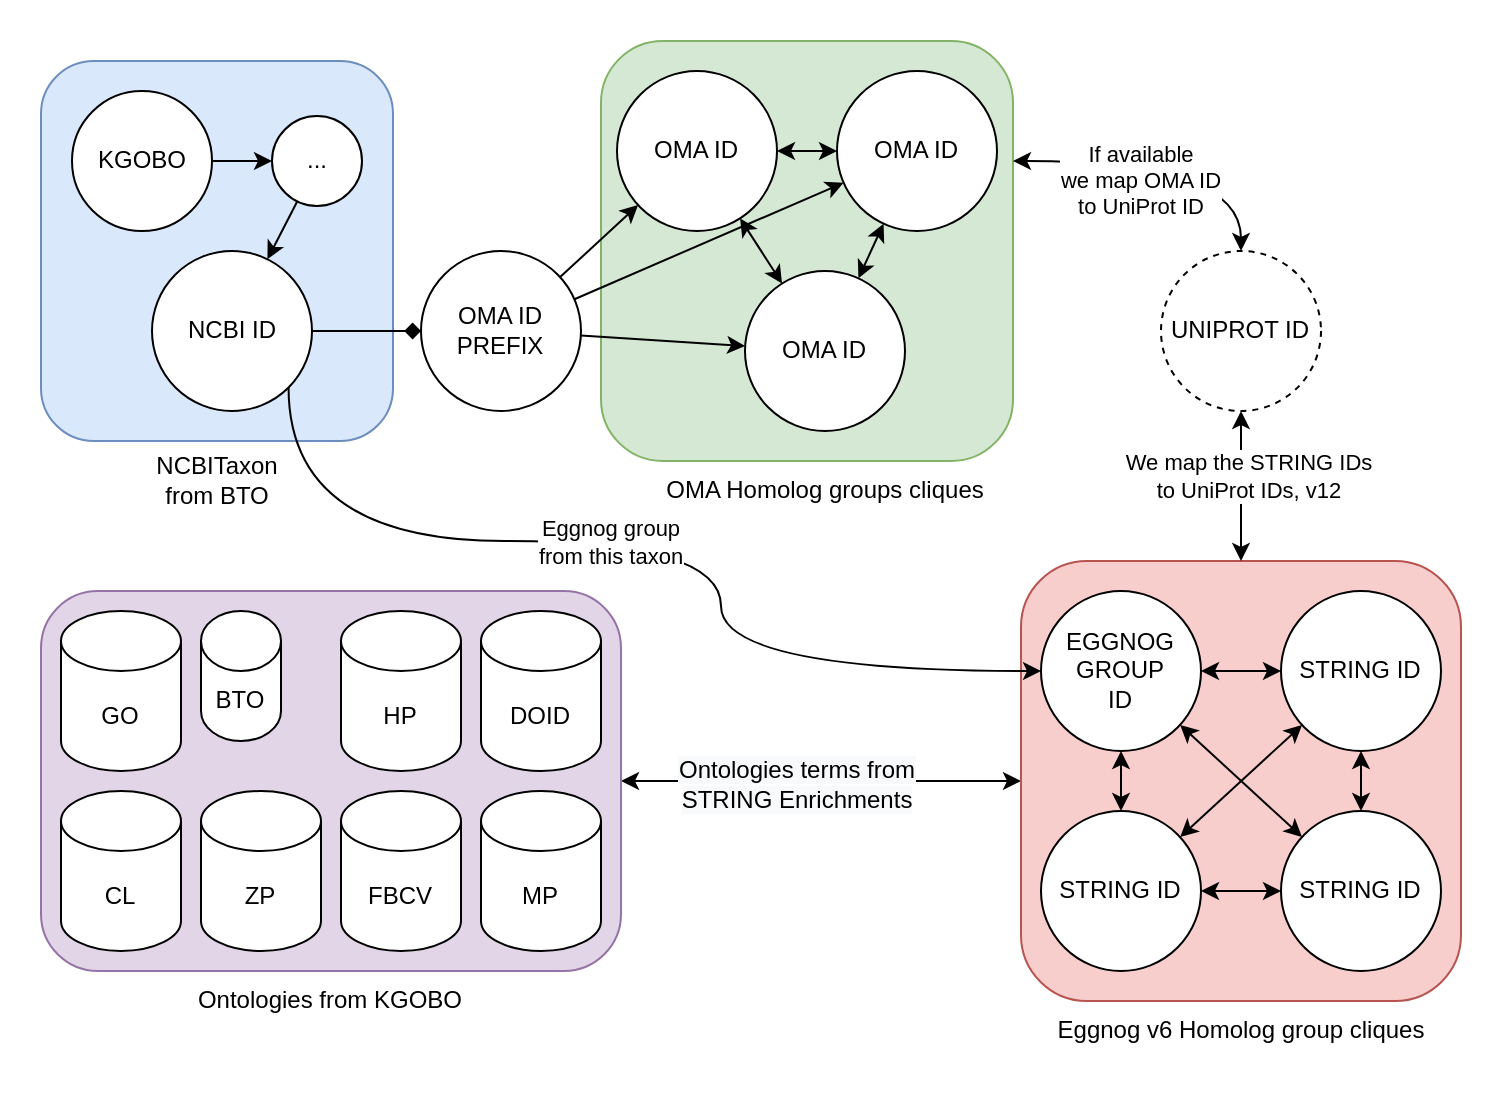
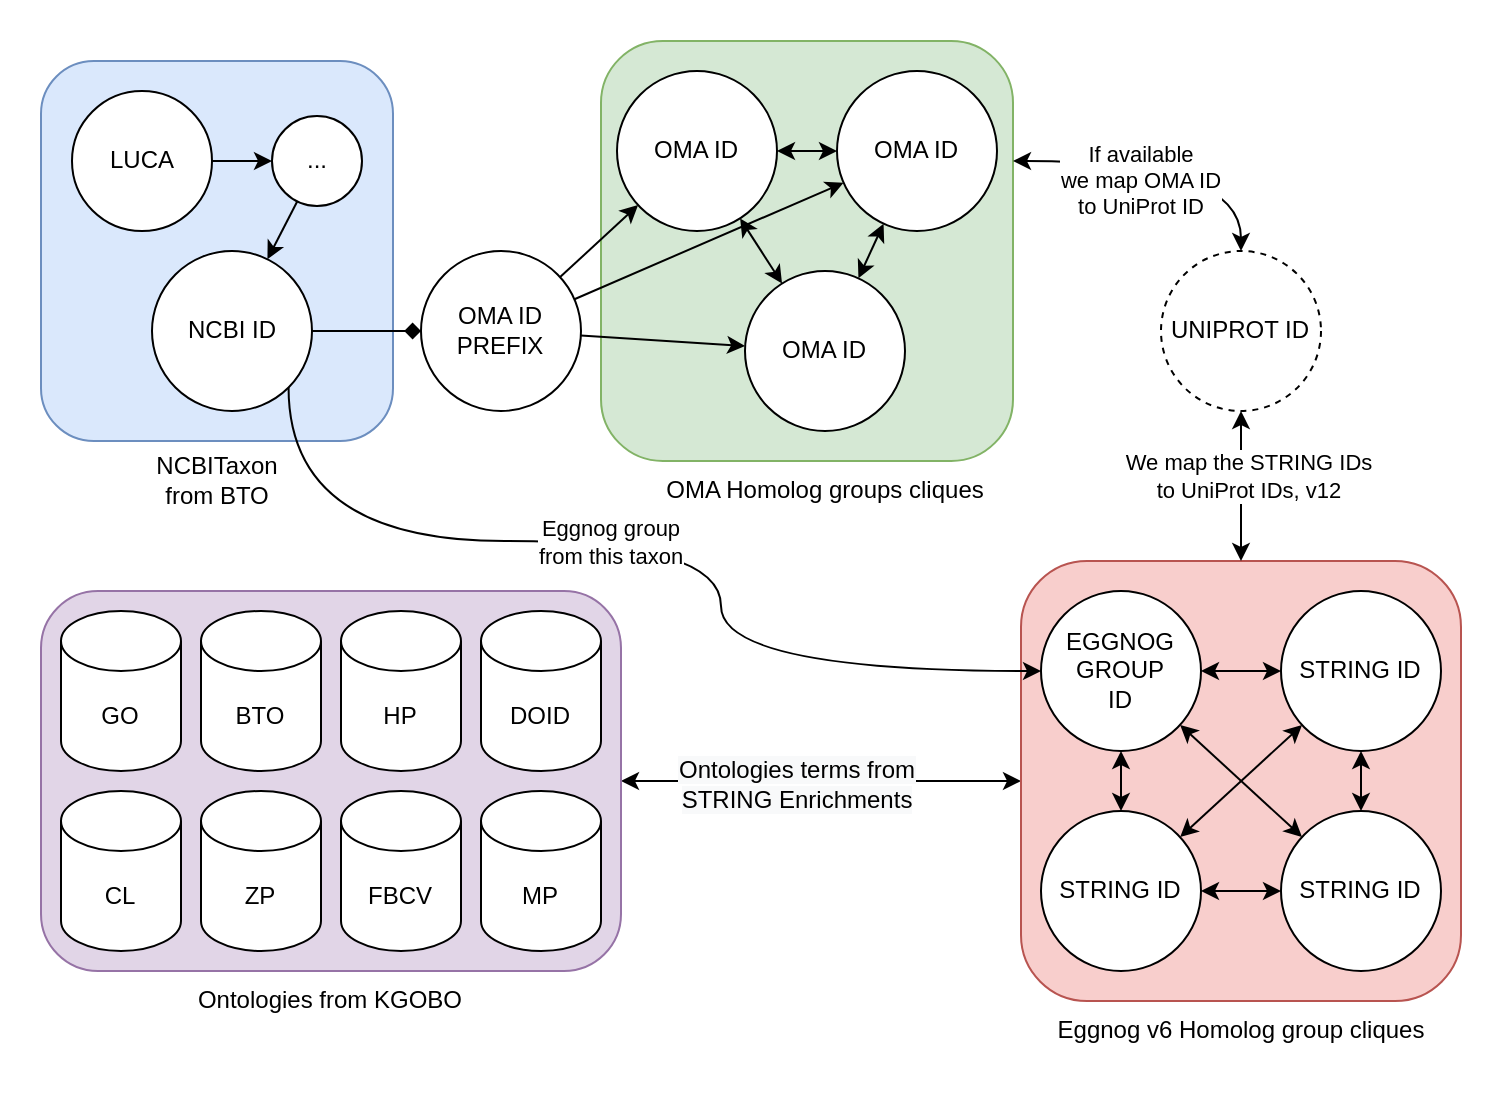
node "KGOBO": label "KGOBO" -> "LUCA"
node "BTO": size 80x130 -> 120x160
